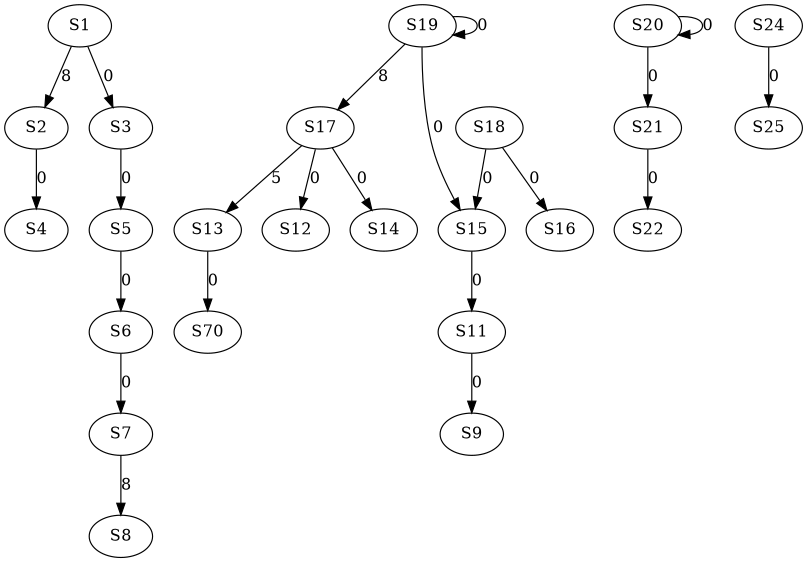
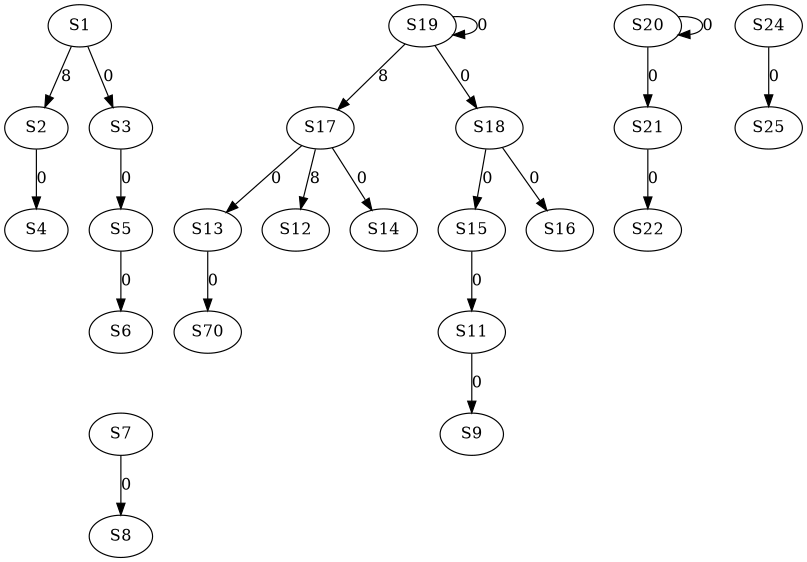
edge "S19" -> "S15": now "S19" -> "S18"
edge "S17" -> "S13": label "5" -> "0"
edge "S17" -> "S12": label "0" -> "8"
edge "S6" -> "S7": removed, label "0"
edge "S7" -> "S8": label "8" -> "0"
